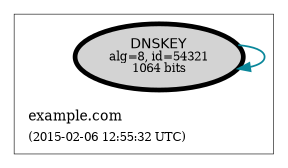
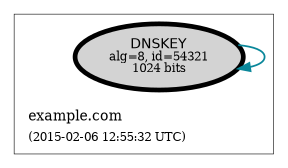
node "DNSKEY": text "1064 bits" -> "1024 bits"
